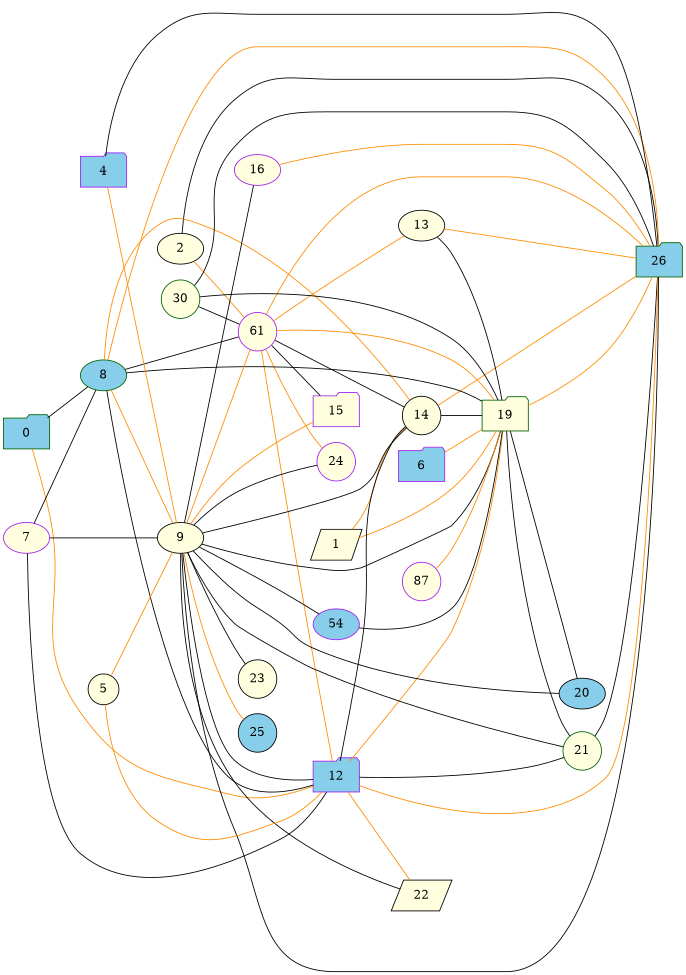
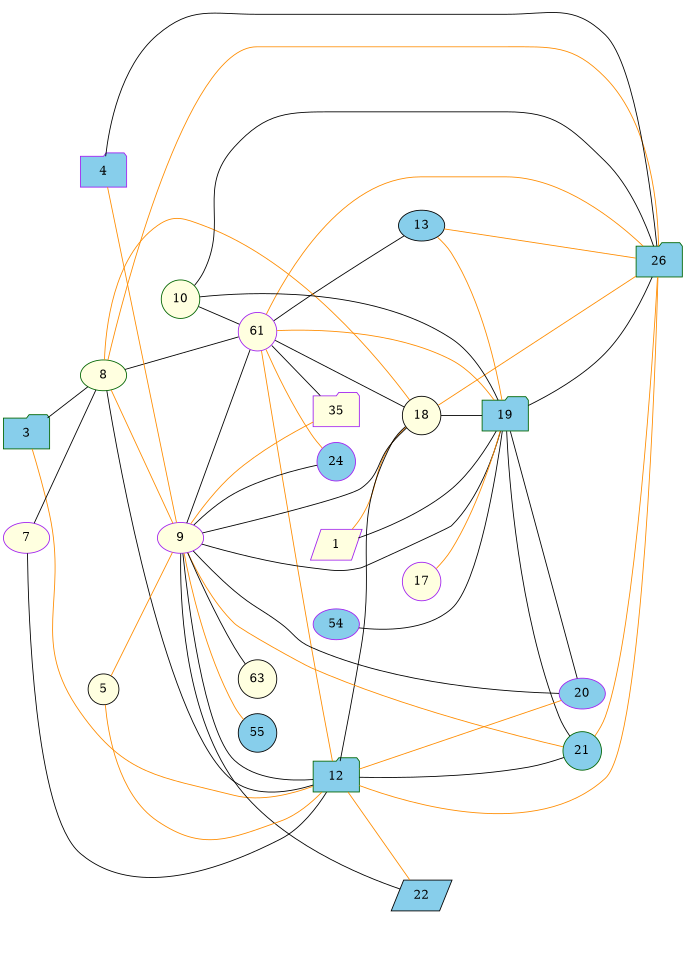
node "16": removed
node "13": fillcolor lightyellow -> skyblue
node "2": removed
edge "13" -- "61": color darkorange -> black
node "30": label "30" -> "10"
edge "13" -- "19": color black -> darkorange
edge "26" -- "19": color darkorange -> black
edge "8" -- "19": removed
node "8": fillcolor skyblue -> lightyellow
node "15": label "15" -> "35"
node "14": label "14" -> "18"
node "19": fillcolor lightyellow -> skyblue
node "0": label "0" -> "3"
edge "61" -- "9": color darkorange -> black
node "24": fillcolor lightyellow -> skyblue
node "6": removed
edge "19" -- "1": color darkorange -> black
edge "26" -- "21": color black -> darkorange
edge "7" -- "9": removed
node "9": color black -> purple
node "1": color black -> purple
edge "9" -- "54": removed
node "87": label "87" -> "17"
edge "19" -- "12": now "20" -- "12"
node "23": label "23" -> "63"
edge "9" -- "21": color black -> darkorange
node "20": color black -> purple
node "25": label "25" -> "55"
node "21": fillcolor lightyellow -> skyblue
node "12": color purple -> darkgreen
node "22": fillcolor lightyellow -> skyblue
edge "26" -- "9": removed
